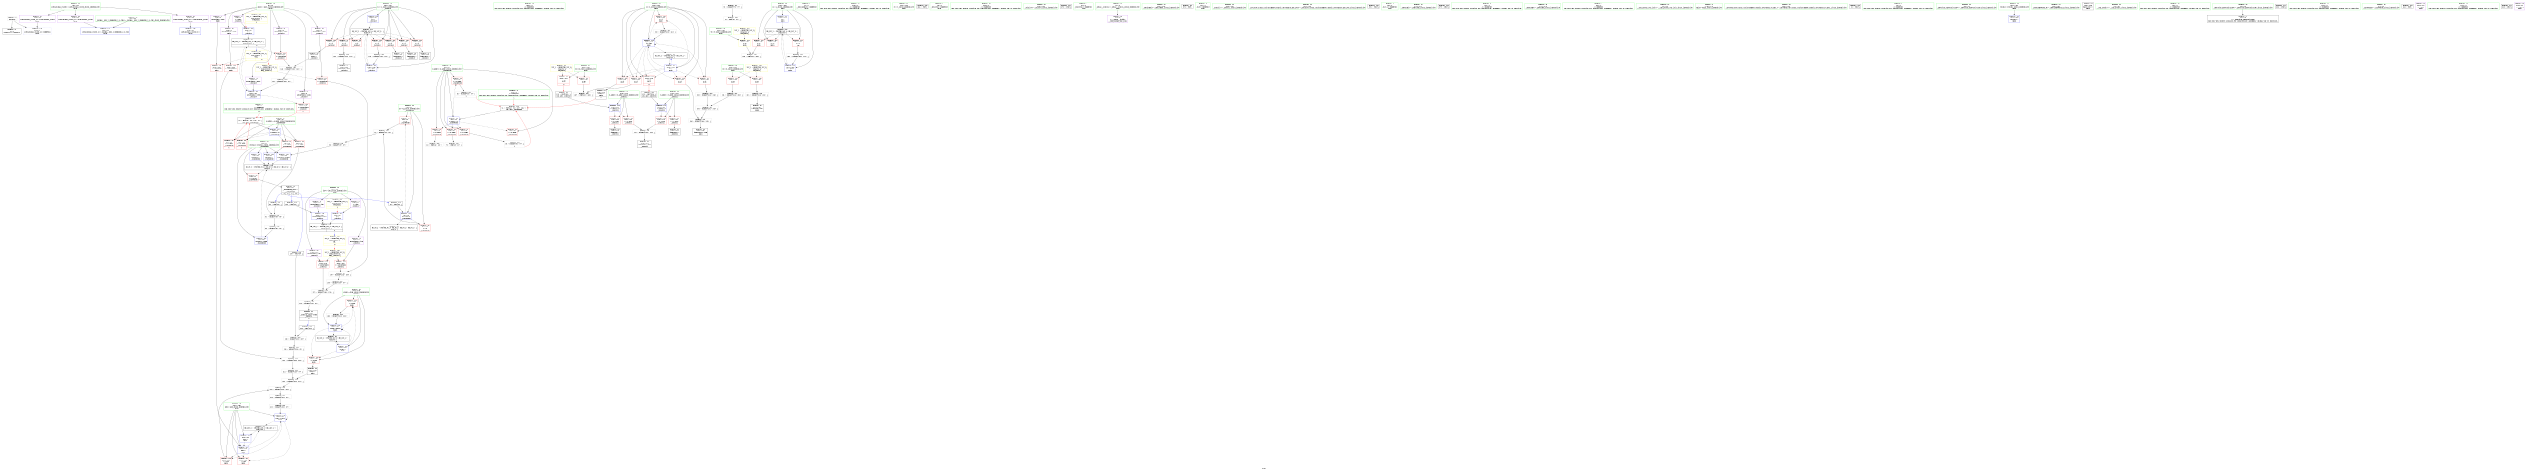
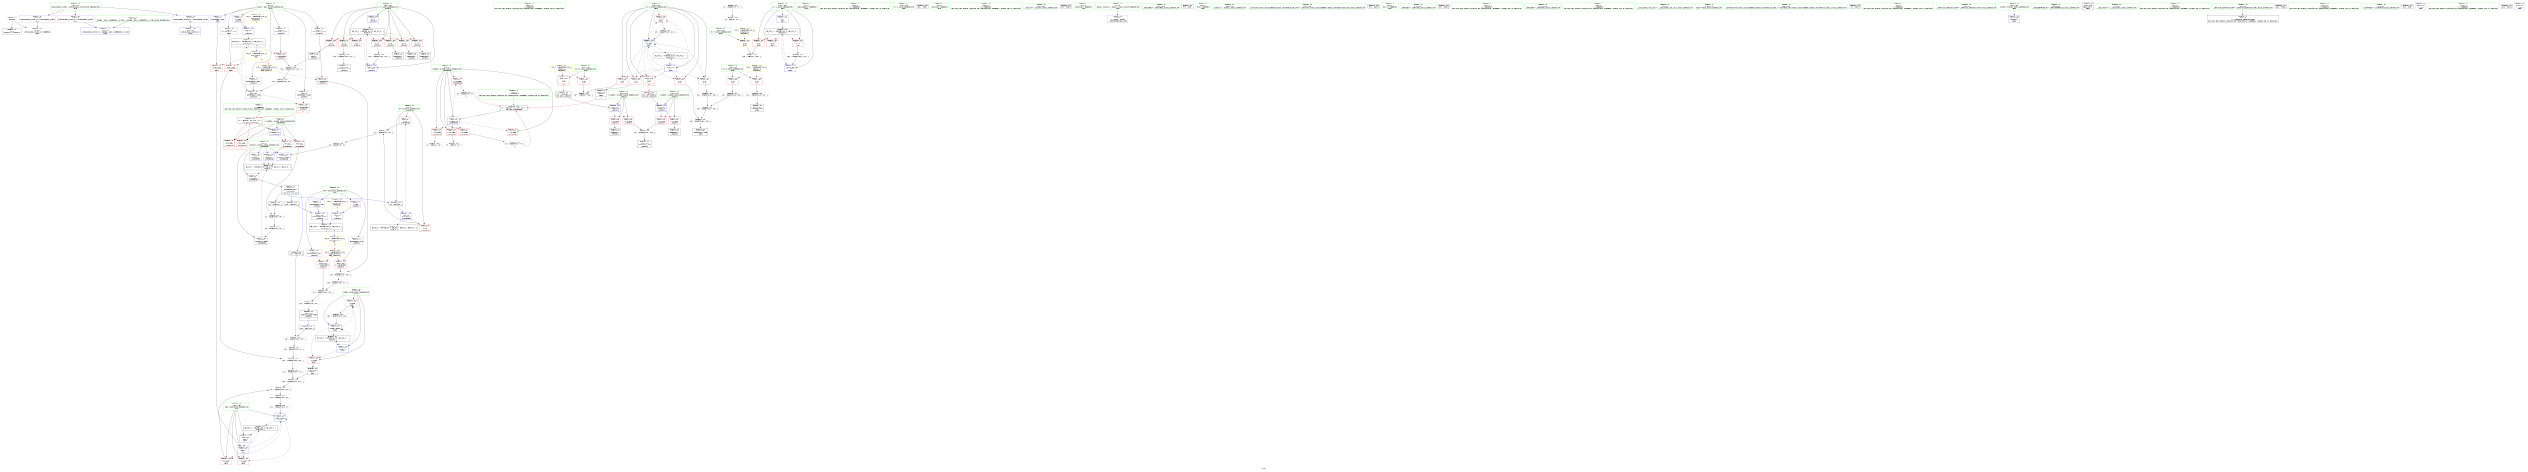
edge "NodeID: 29" -> "NodeID: 142": now "NodeID: 29" -> "NodeID: 313"
